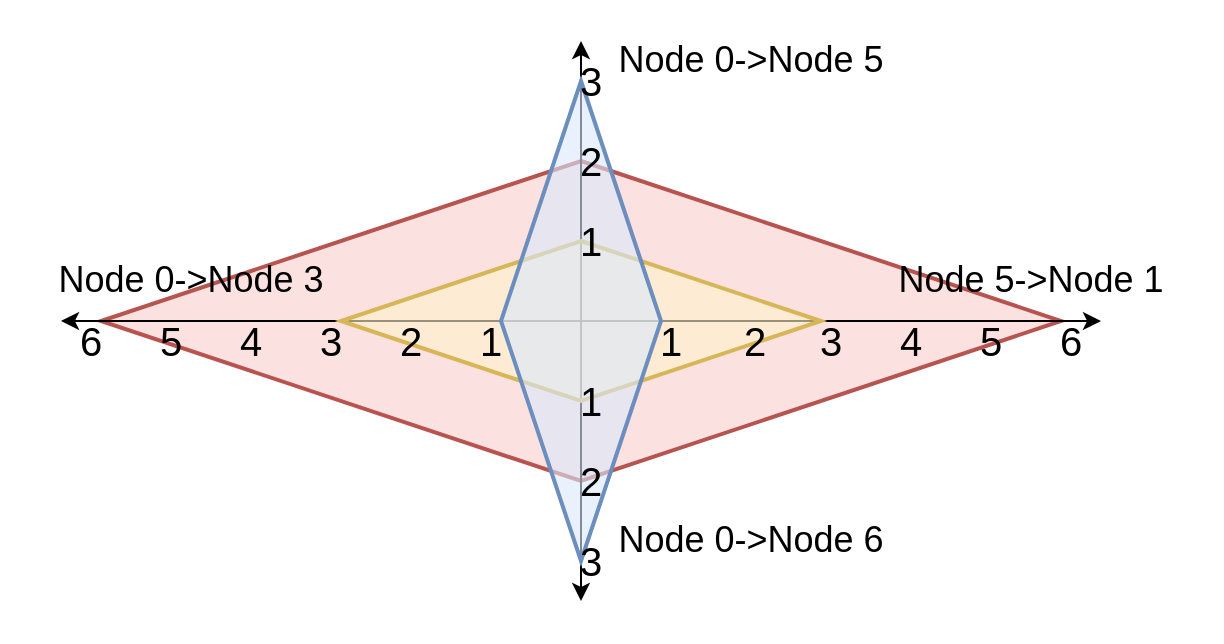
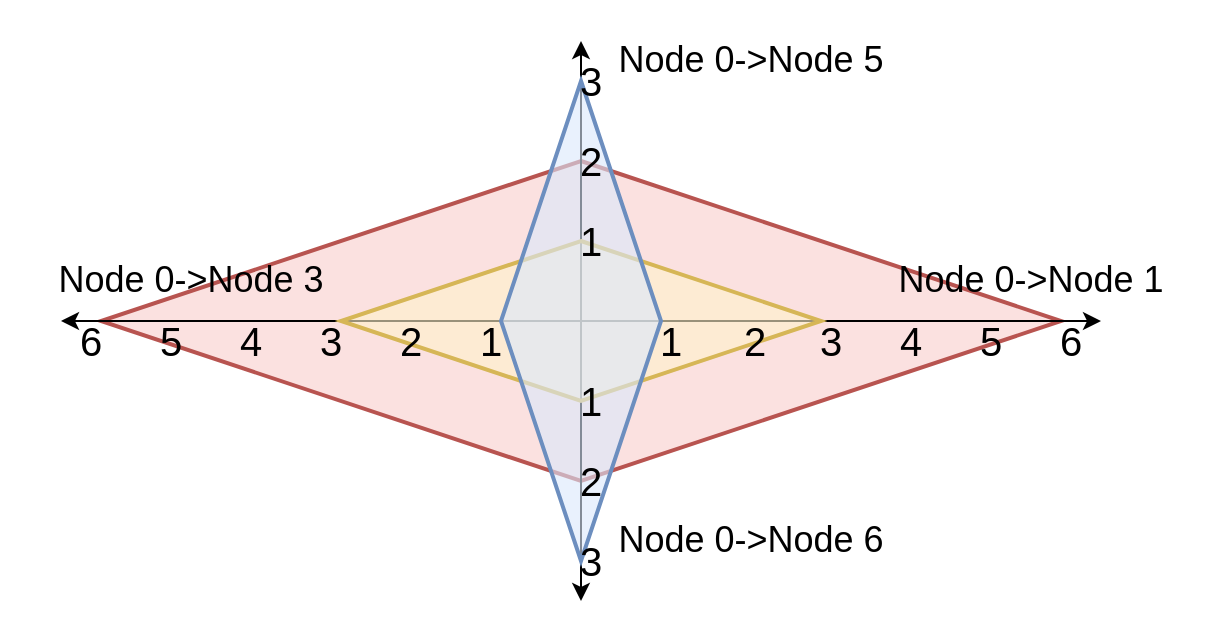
node "Node 5->Node 1": label "Node 5->Node 1" -> "Node 0->Node 1"
